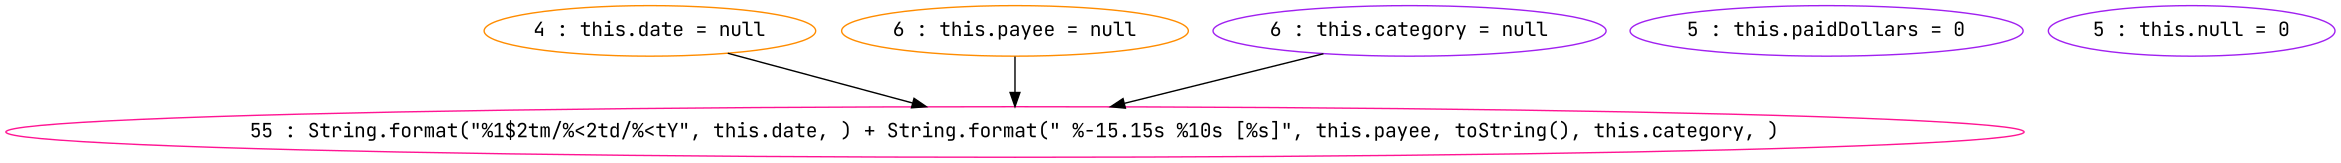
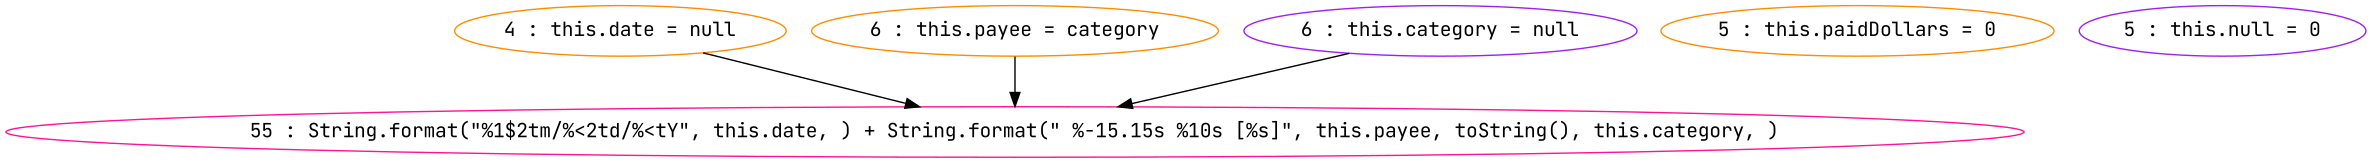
node "6 : this.payee = null": label "6 : this.payee = null" -> "6 : this.payee = category"
node "5 : this.paidDollars = 0": color purple -> darkorange
